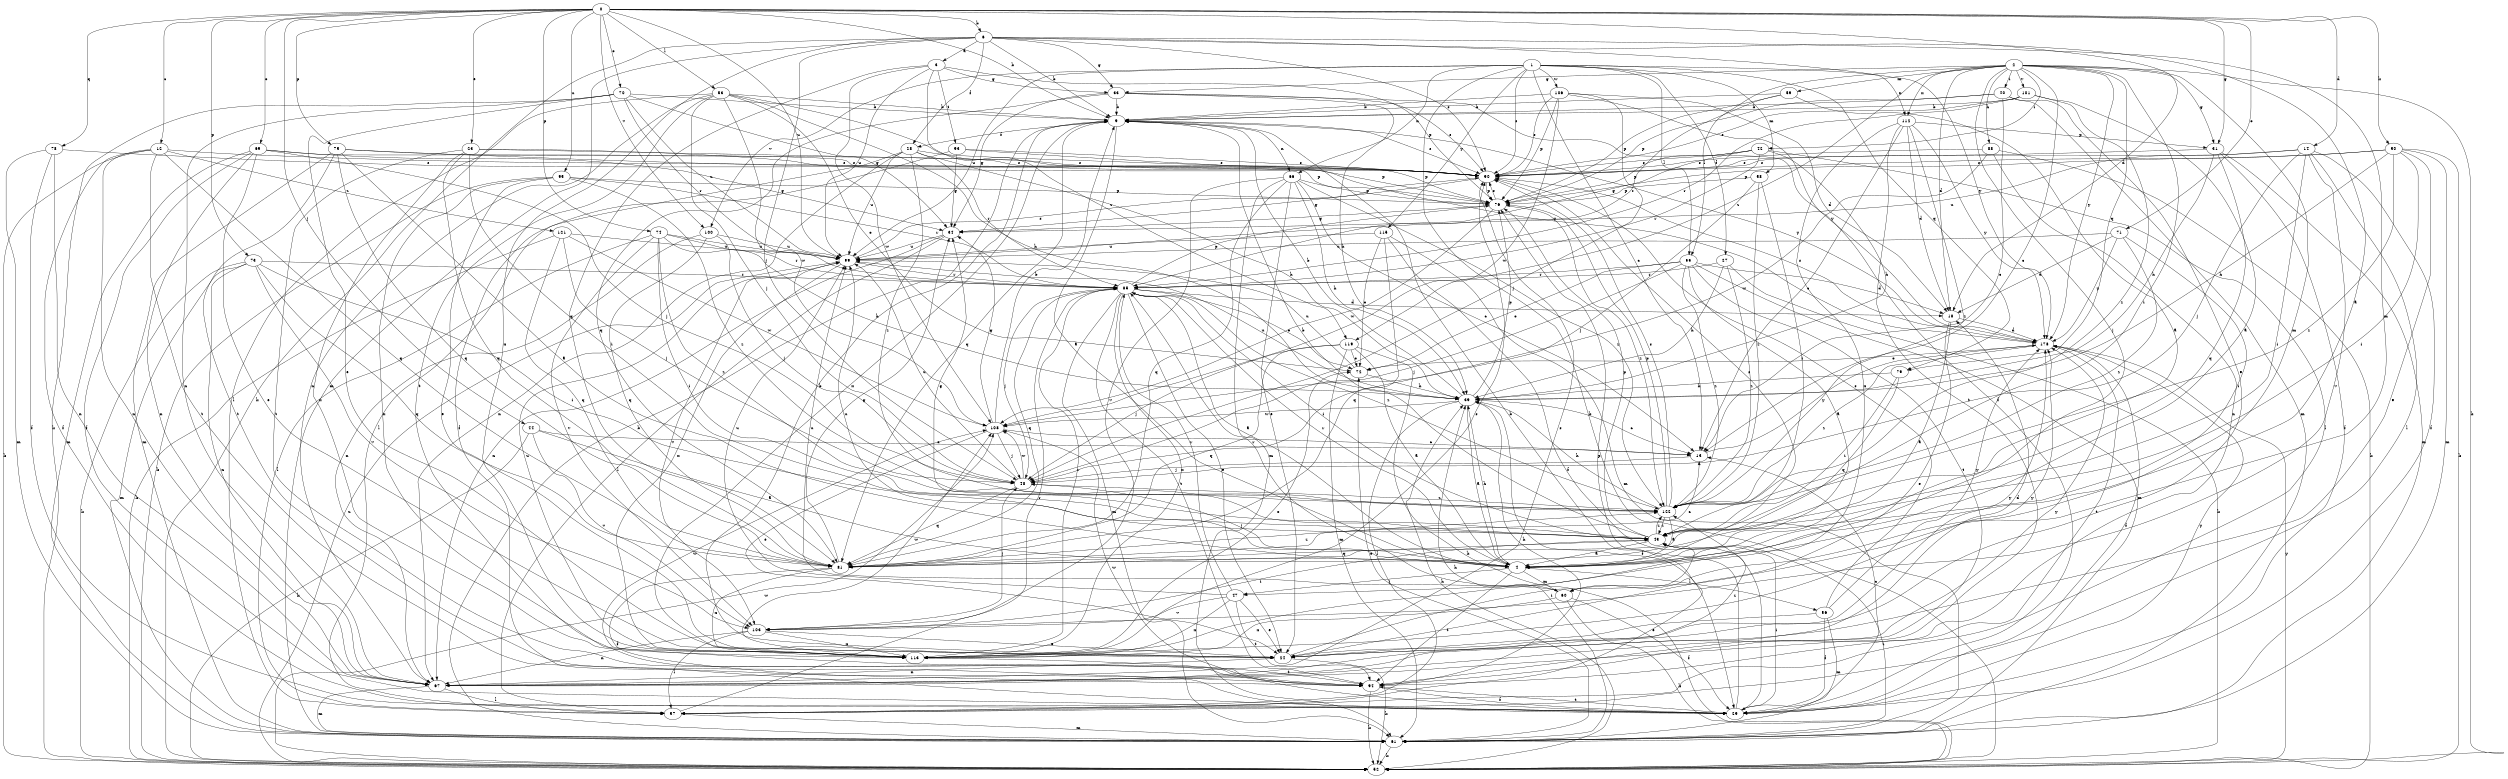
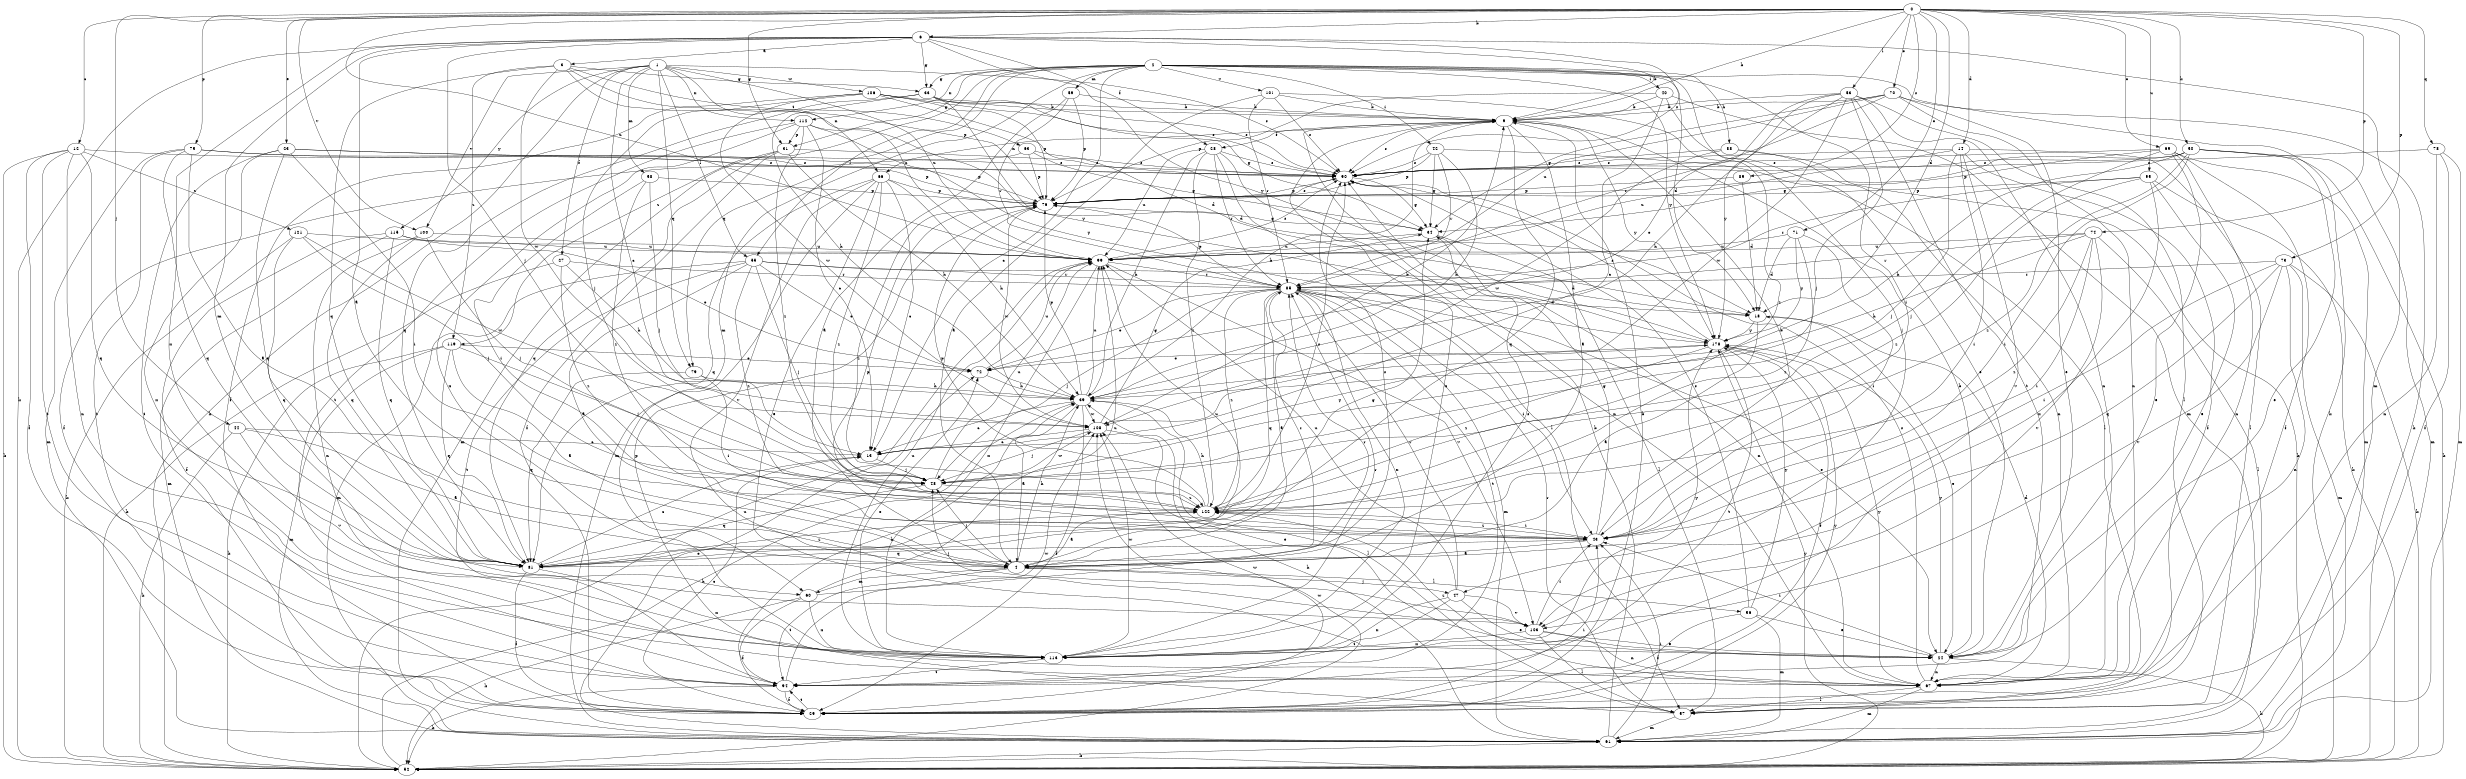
node "93": label "93" -> "63"
node "89": added
edge "18" -> "178": label "d" -> "y"
